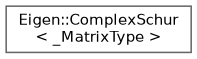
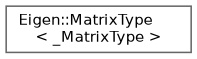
node "Eigen::ComplexSchur < _MatrixType >": label "Eigen::ComplexSchur < _MatrixType >" -> "Eigen::MatrixType < _MatrixType >"
